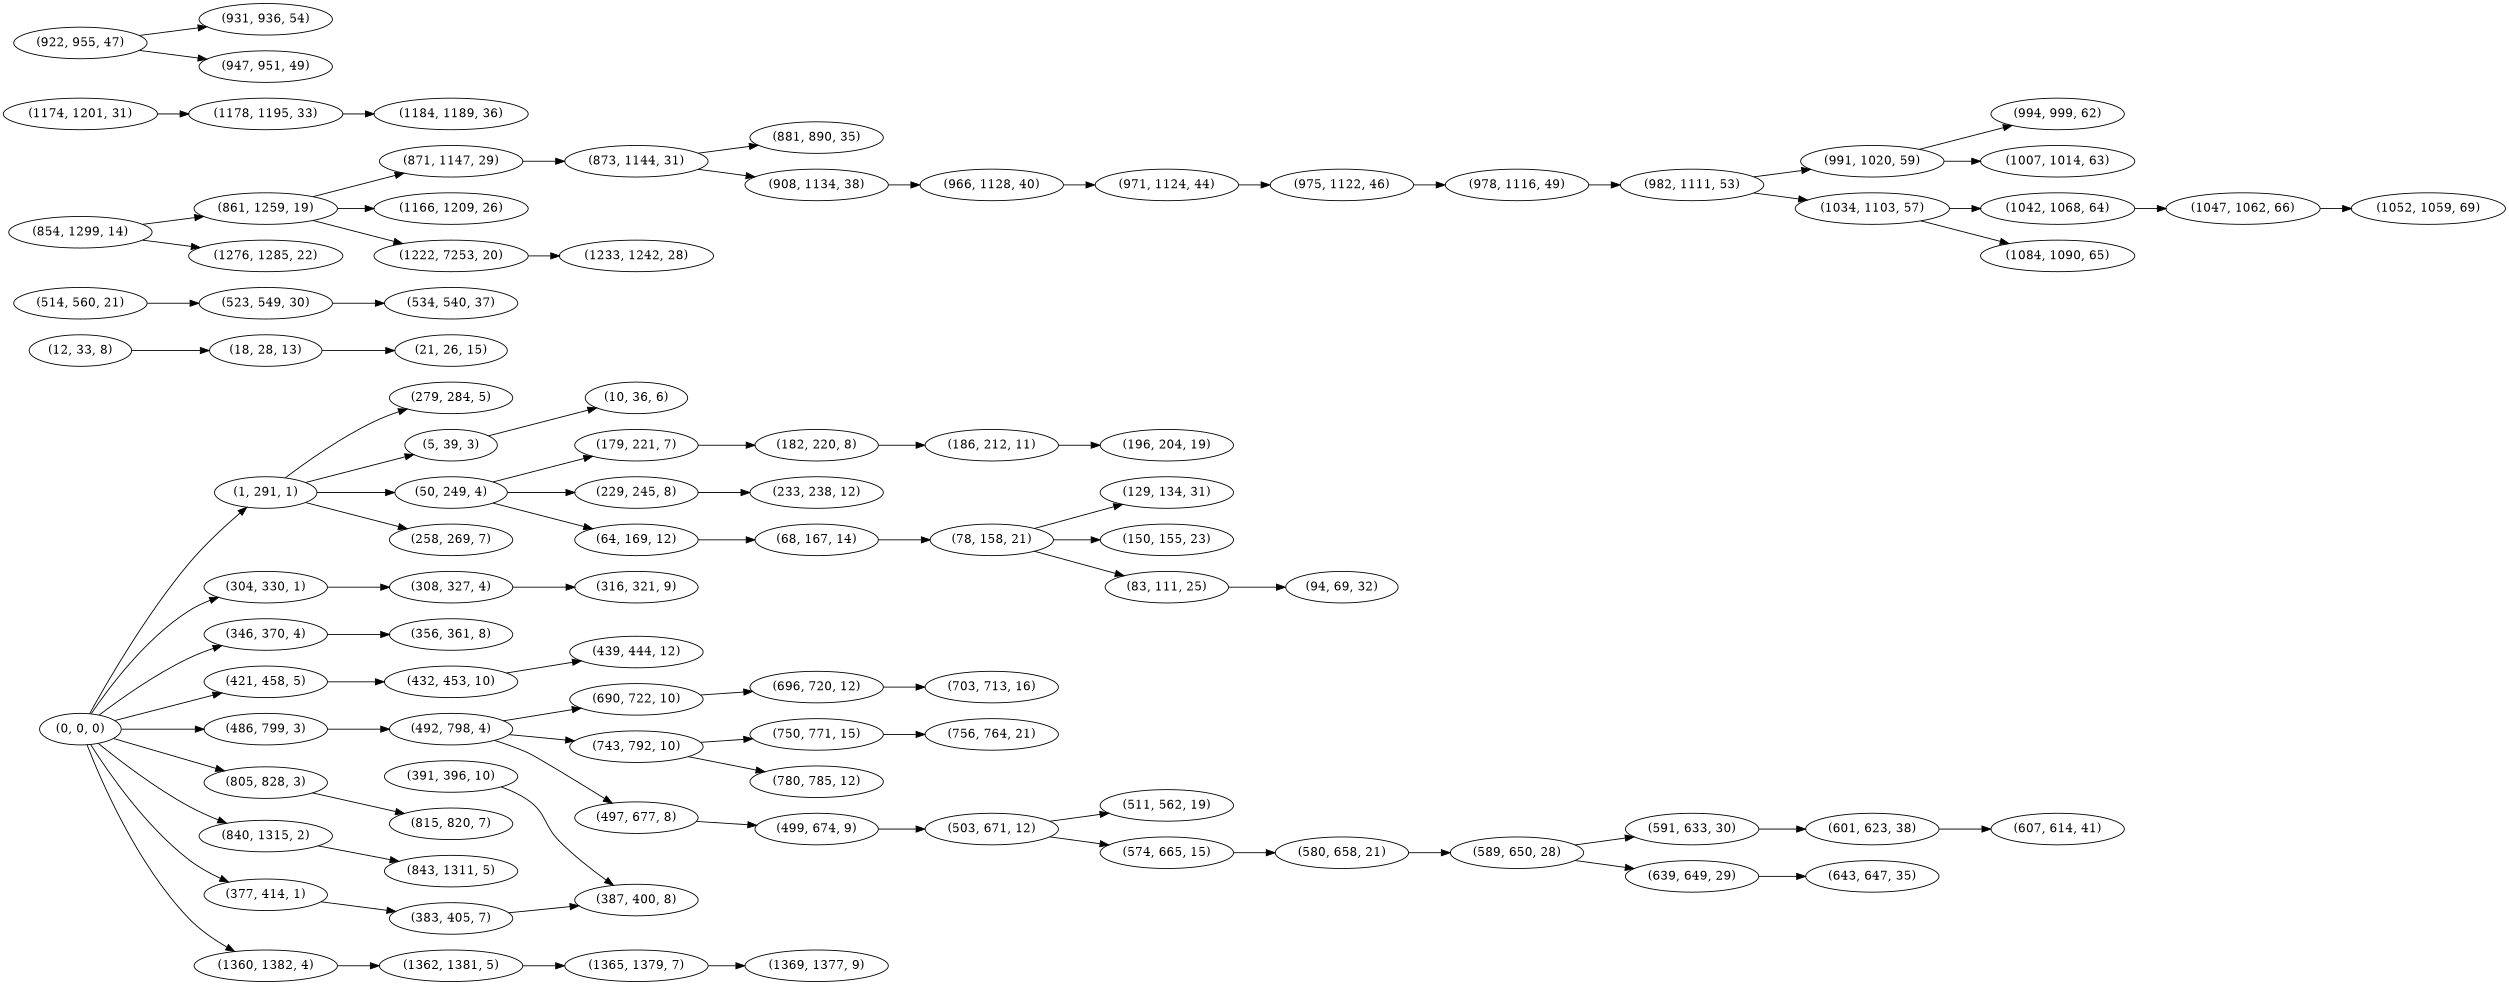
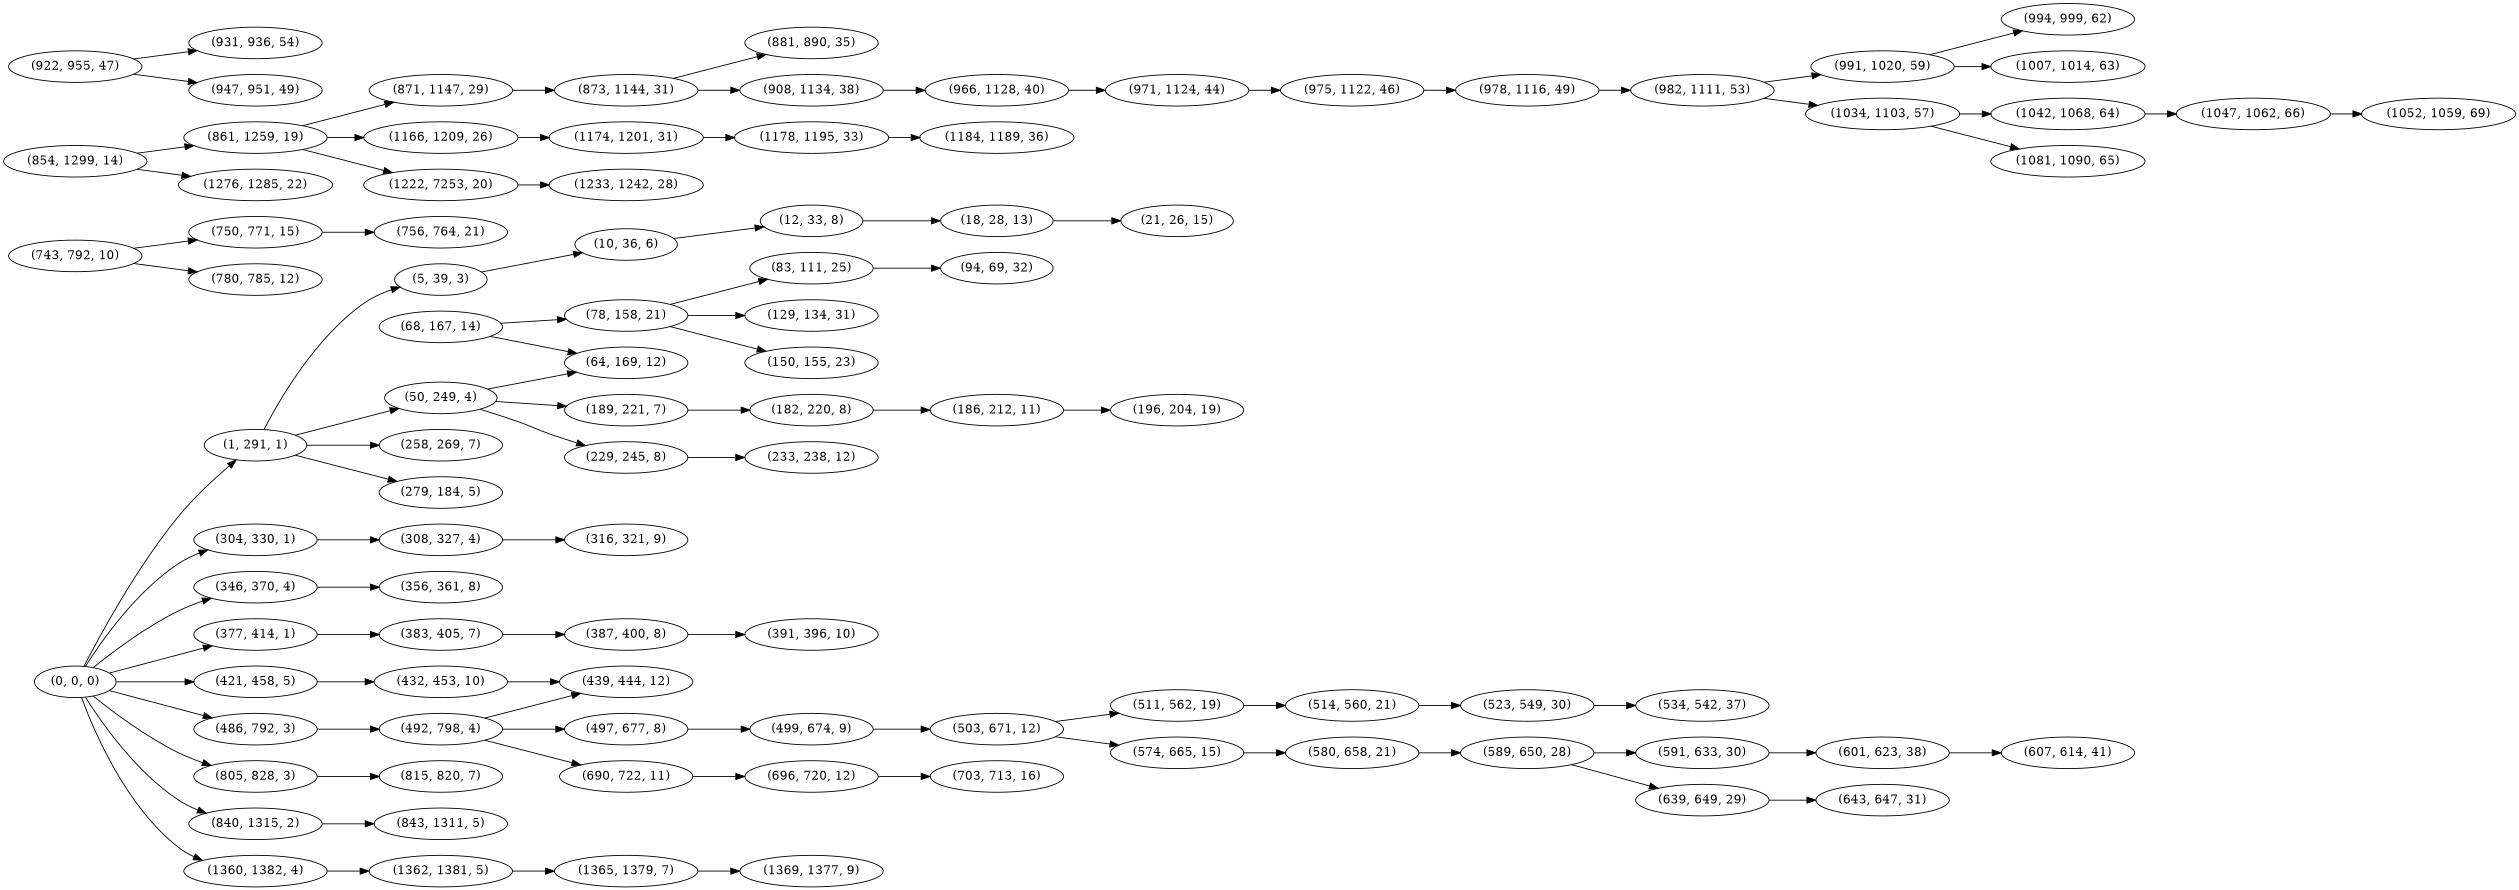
edge "(1166, 1209, 26)" -> "(1174, 1201, 31)": added
edge "(10, 36, 6)" -> "(12, 33, 8)": added
node "(1084, 1090, 65)": label "(1084, 1090, 65)" -> "(1081, 1090, 65)"
node "(534, 540, 37)": label "(534, 540, 37)" -> "(534, 542, 37)"
node "(279, 284, 5)": label "(279, 284, 5)" -> "(279, 184, 5)"
node "(179, 221, 7)": label "(179, 221, 7)" -> "(189, 221, 7)"
edge "(64, 169, 12)" -> "(68, 167, 14)": reversed
node "(690, 722, 10)": label "(690, 722, 10)" -> "(690, 722, 11)"
edge "(511, 562, 19)" -> "(514, 560, 21)": added
node "(486, 799, 3)": label "(486, 799, 3)" -> "(486, 792, 3)"
edge "(492, 798, 4)" -> "(743, 792, 10)": now "(492, 798, 4)" -> "(439, 444, 12)"
edge "(391, 396, 10)" -> "(387, 400, 8)": reversed
node "(643, 647, 35)": label "(643, 647, 35)" -> "(643, 647, 31)"
